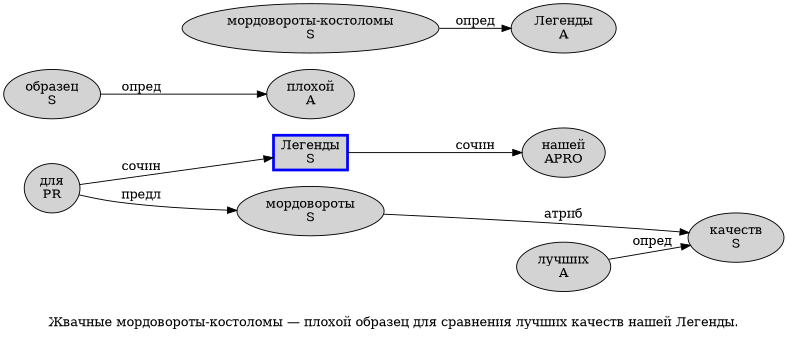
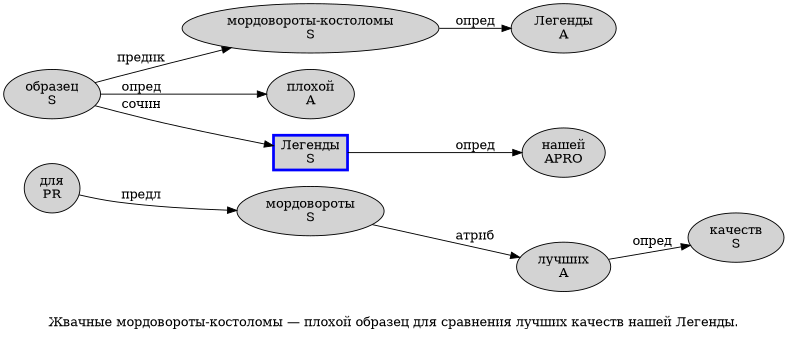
edge "образец S" -> "мордовороты-костоломы S": added, label "предик"
edge "Легенды S" -> "нашей APRO": label "сочин" -> "опред"
edge "для PR" -> "Легенды S": now "образец S" -> "Легенды S"
edge "мордовороты S" -> "качеств S": now "мордовороты S" -> "лучших A"
